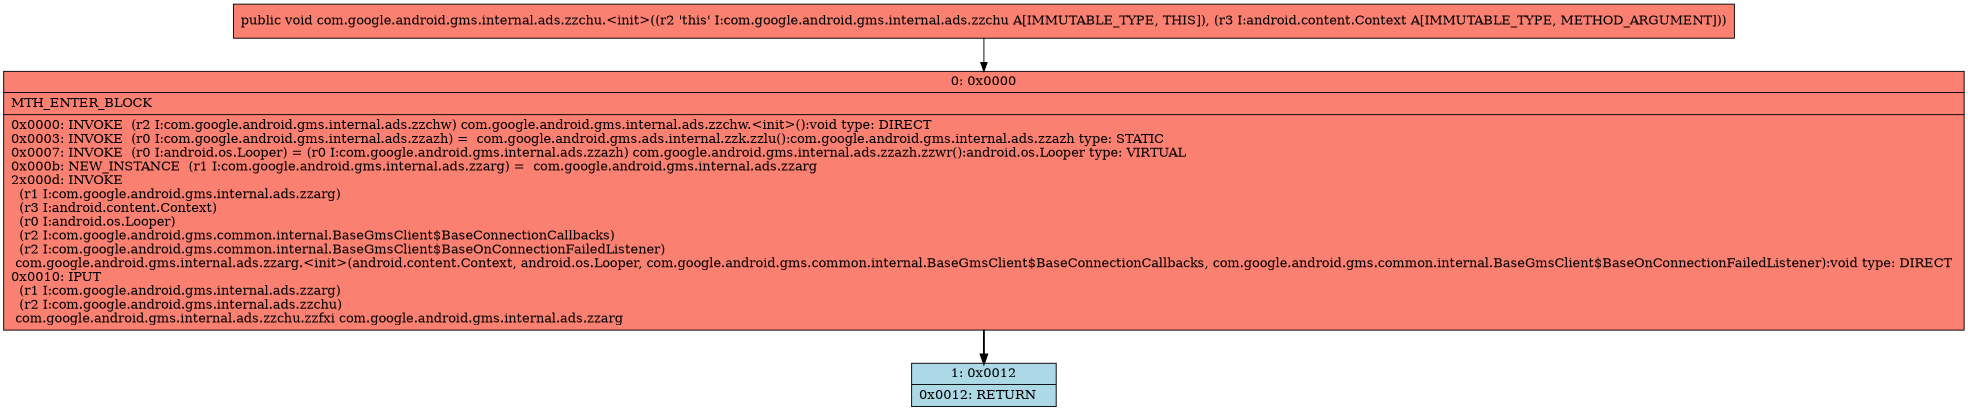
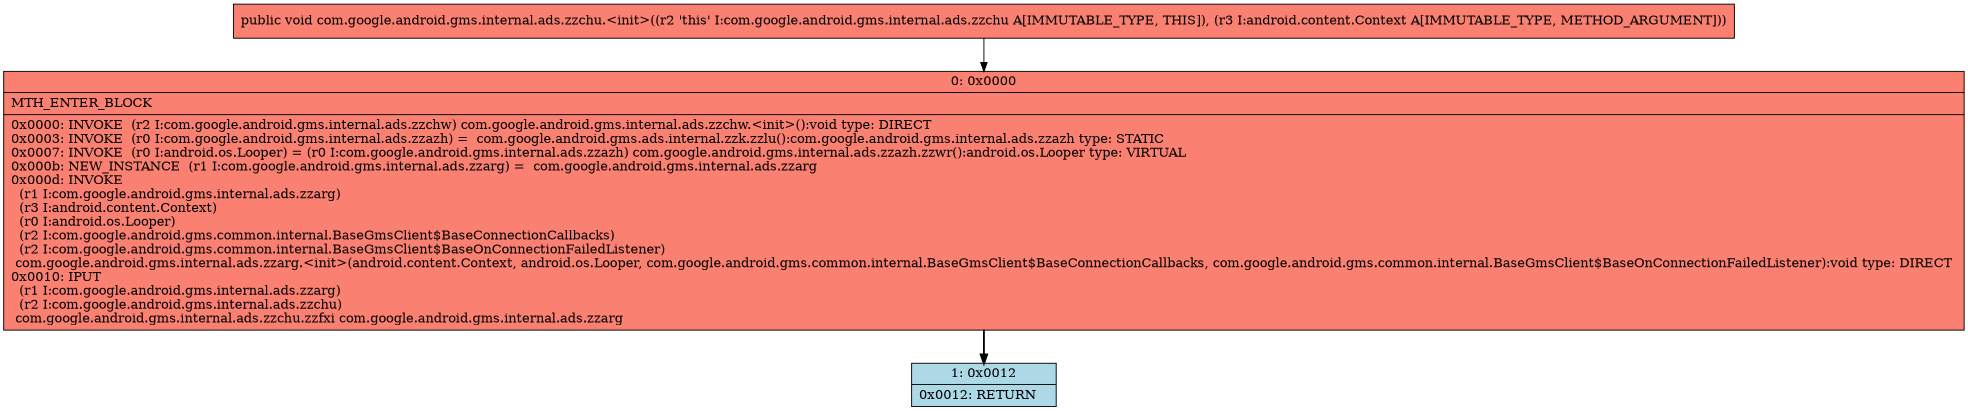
node "0: 0x0000": text "2x000d: INVOKE" -> "0x000d: INVOKE"
